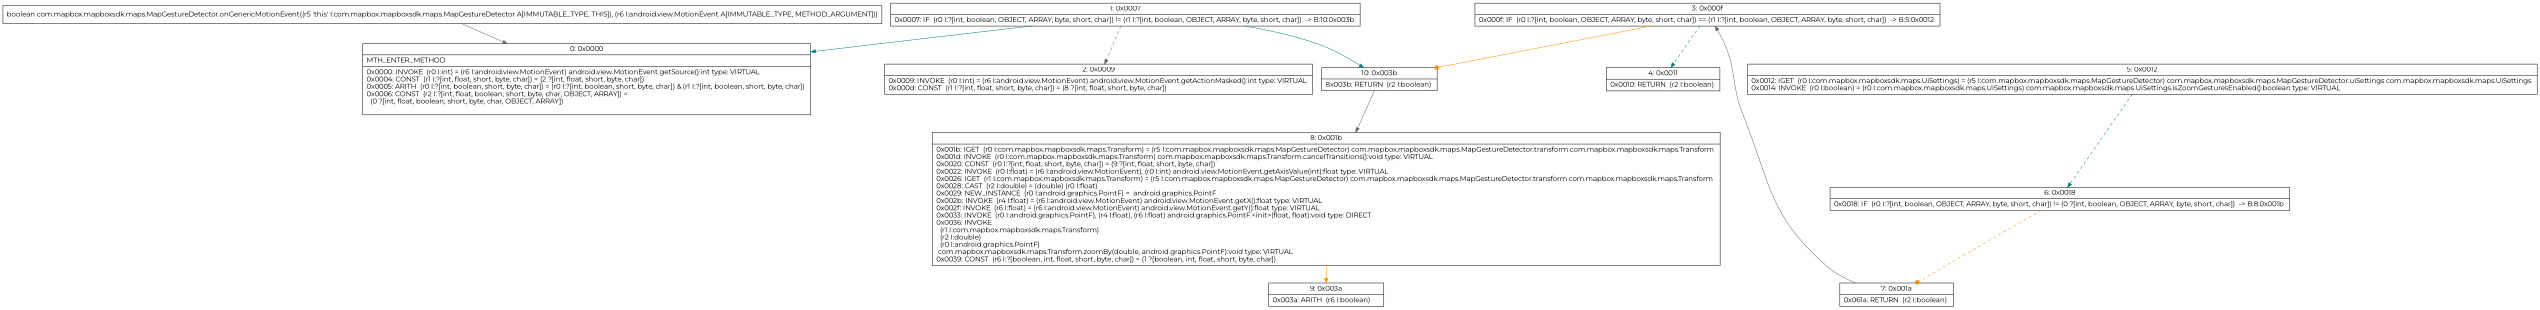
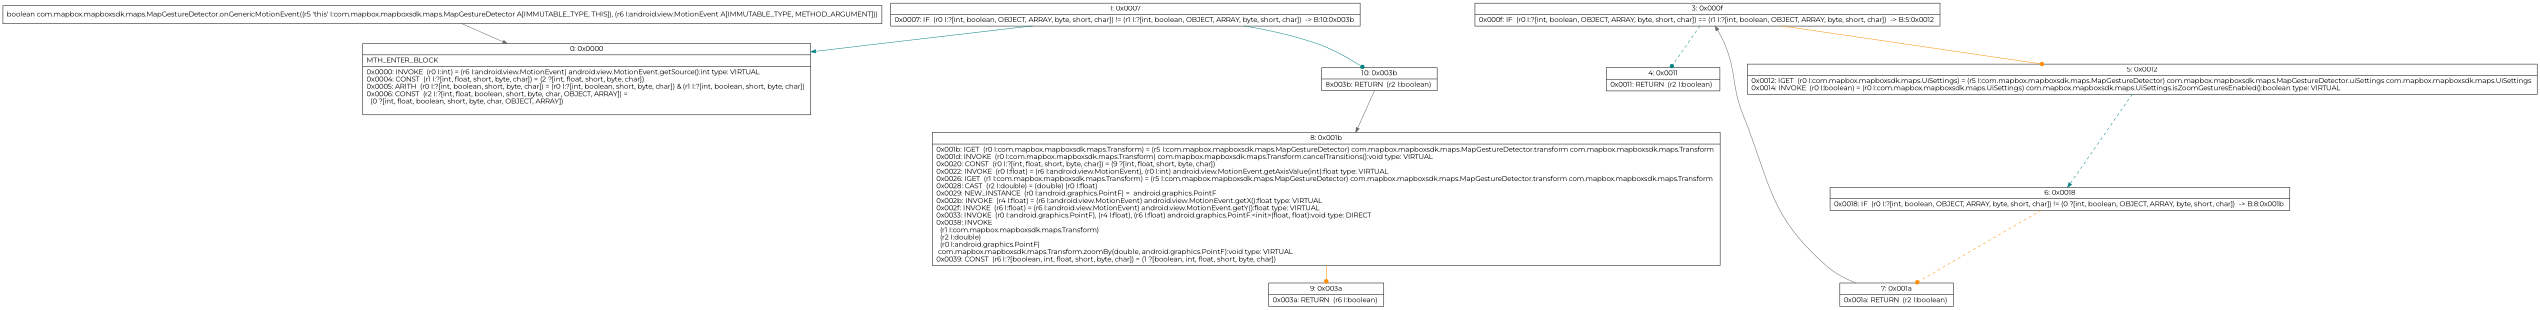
edge "1: 0x0007" -> "10: 0x003b": arrowhead normal -> dot
edge "3: 0x000f" -> "4: 0x0011": arrowhead normal -> dot
edge "3: 0x000f" -> "10: 0x003b": now "3: 0x000f" -> "5: 0x0012"
node "0: 0x0000": text "MTH_ENTER_METHOD" -> "MTH_ENTER_BLOCK"
node "2: 0x0009": removed
node "4: 0x0011": text "0x0010: RETURN  (r2 I:boolean)" -> "0x0011: RETURN  (r2 I:boolean)"
node "8: 0x001b": text "0x0036: INVOKE" -> "0x0038: INVOKE"
edge "8: 0x001b" -> "9: 0x003a": arrowhead normal -> dot
node "9: 0x003a": text "0x003a: ARITH  (r6 I:boolean)" -> "0x003a: RETURN  (r6 I:boolean)"
node "7: 0x001a": text "0x061a: RETURN  (r2 I:boolean)" -> "0x001a: RETURN  (r2 I:boolean)"
